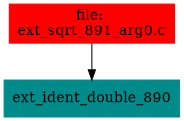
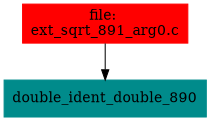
node "ext_ident_double_890": label "ext_ident_double_890" -> "double_ident_double_890"
